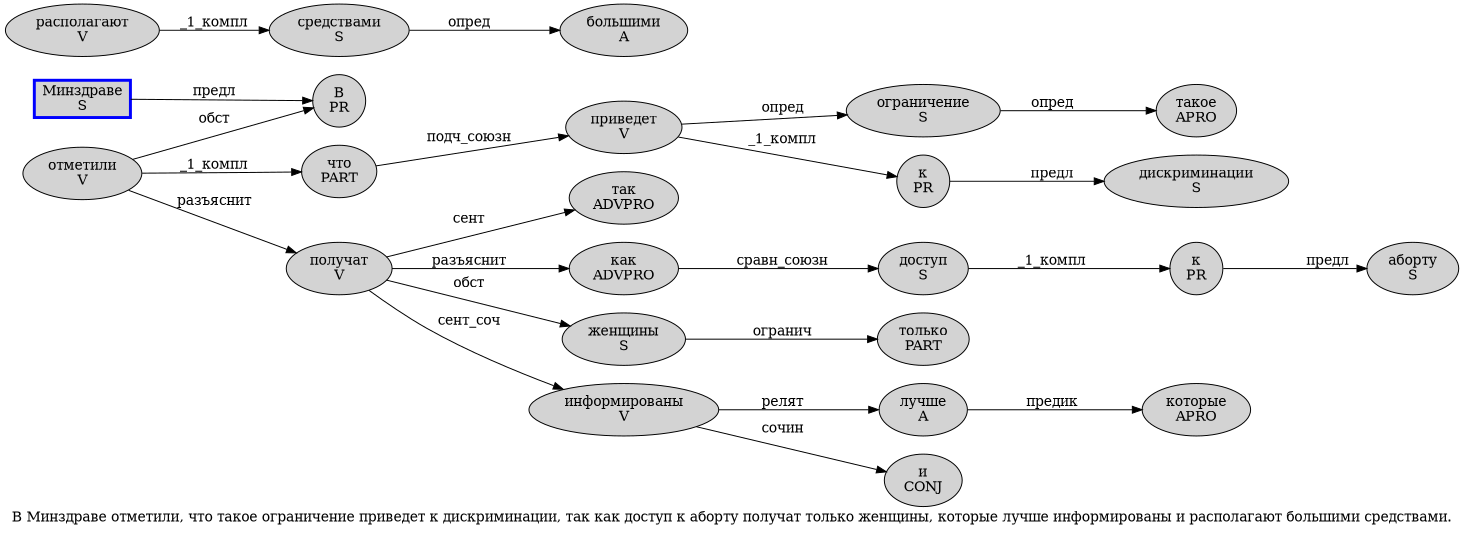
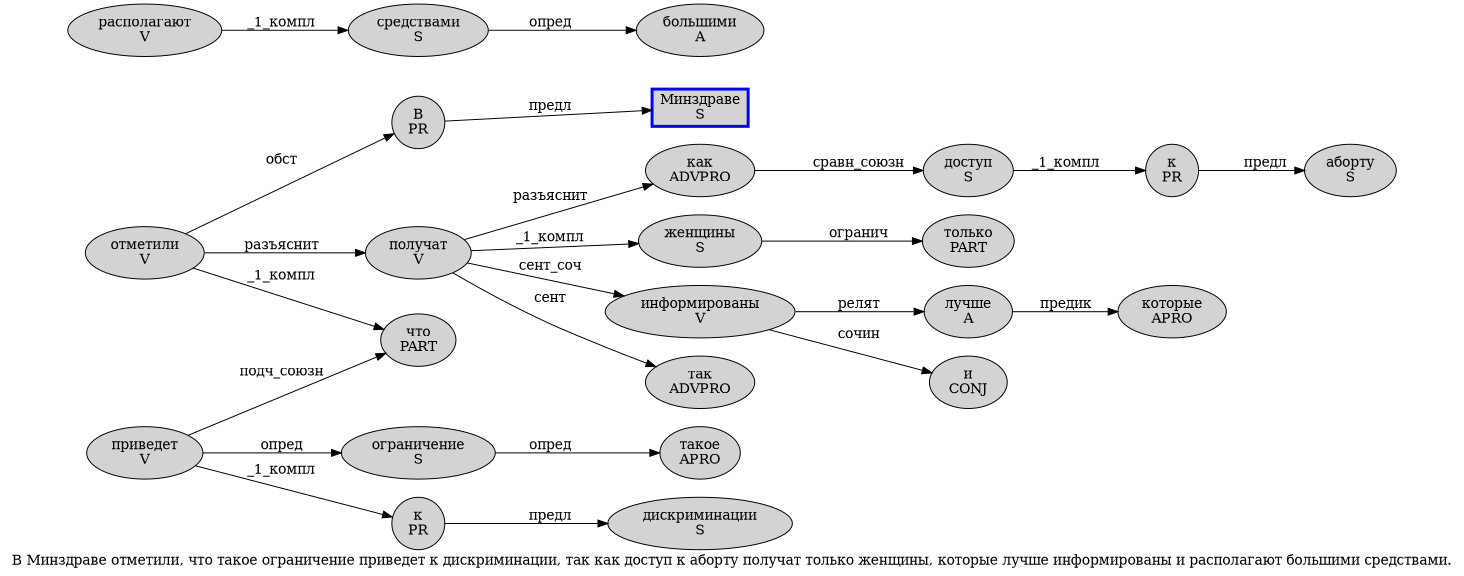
edge "Минздраве S" -> "В PR": reversed
edge "что PART" -> "приведет V": reversed
edge "получат V" -> "женщины S": label "обст" -> "_1_компл"
